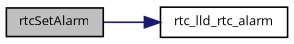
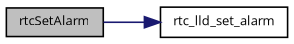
node "rtc_lld_rtc_alarm": label "rtc_lld_rtc_alarm" -> "rtc_lld_set_alarm"
